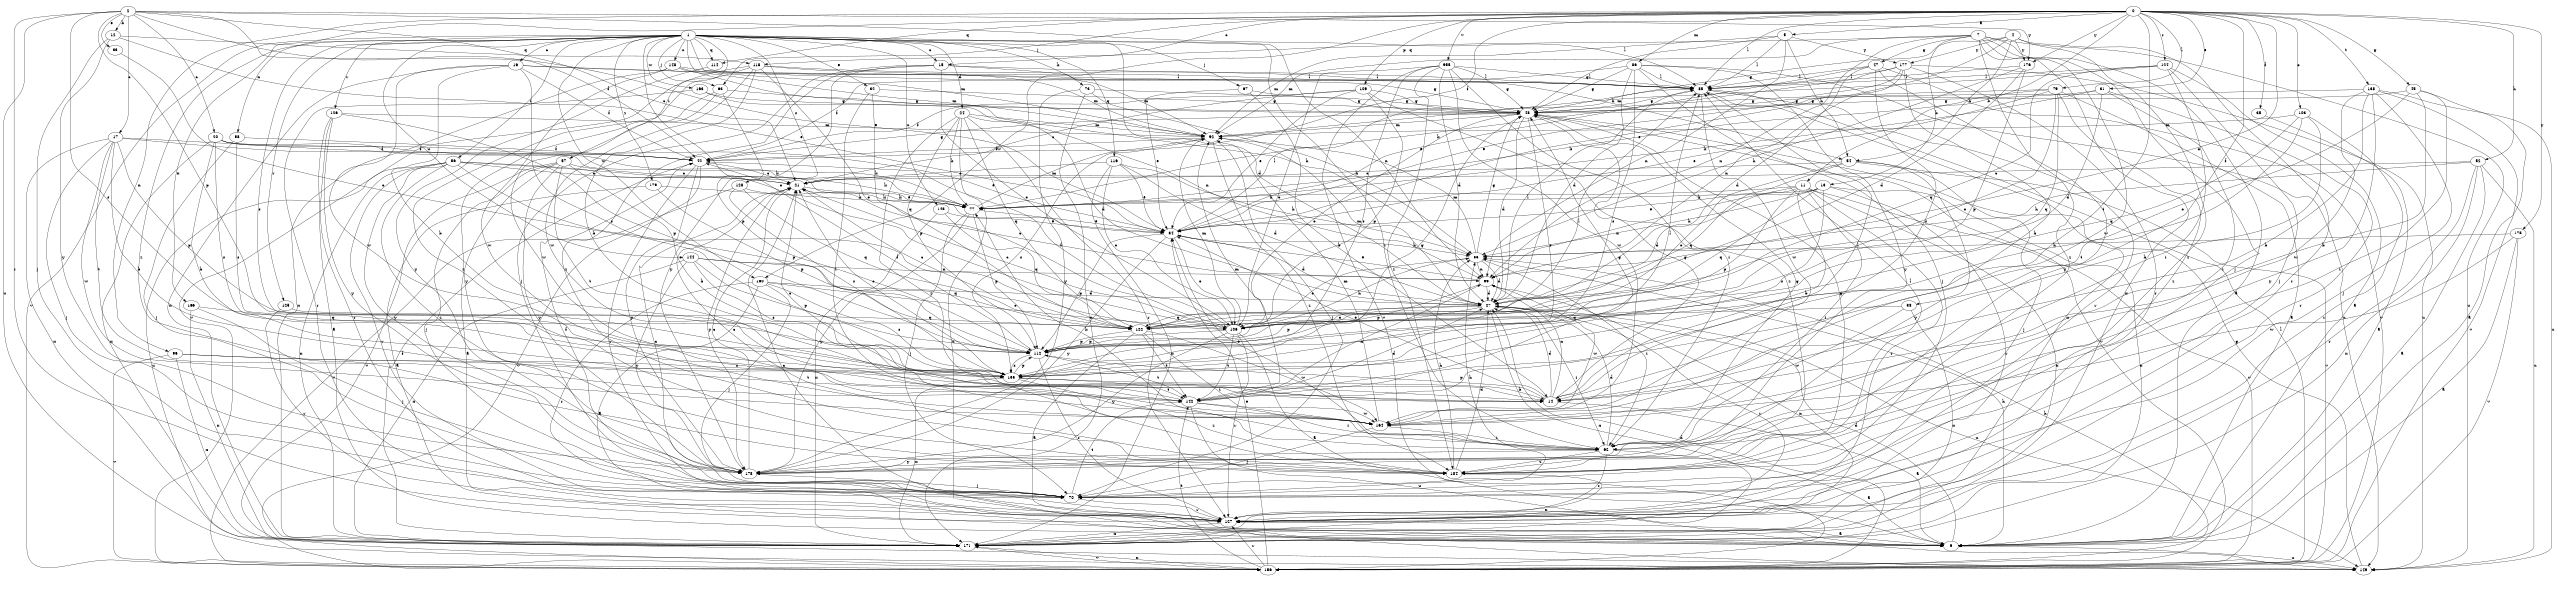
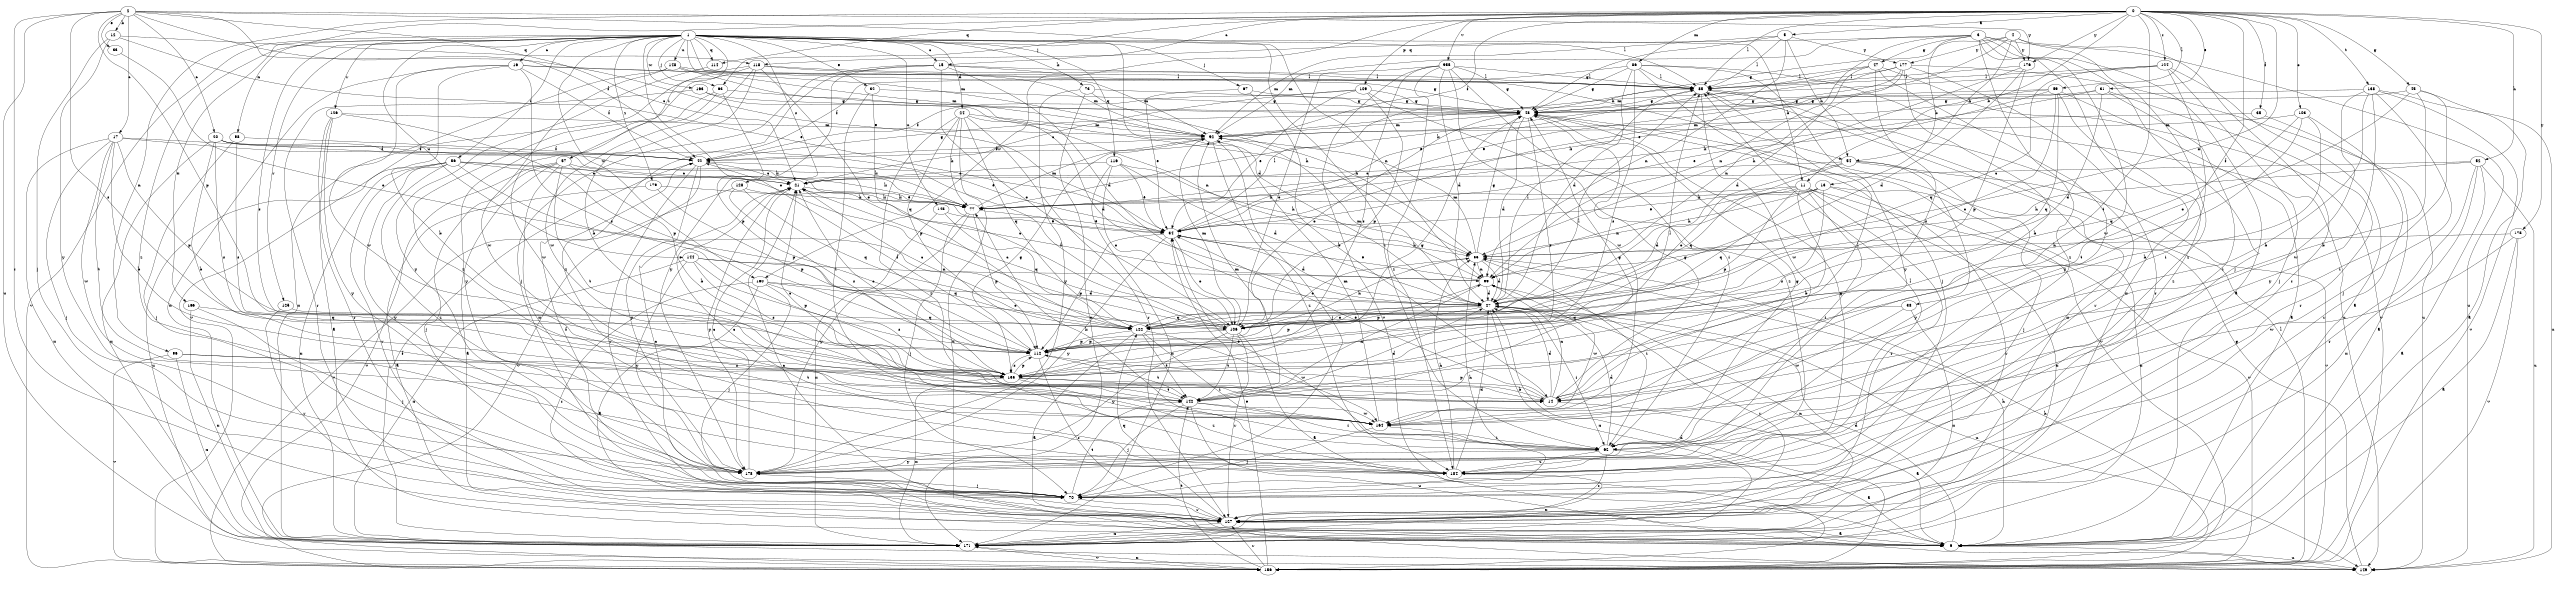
node "7": label "7" -> "3"
edge "1" -> "11": added, label "b"
node "79": label "79" -> "59"
edge "35" -> "92": added, label "m"
edge "92" -> "135": label "s" -> "g"
edge "15" -> "27": added, label "d"
edge "57" -> "178": label "y" -> "x"
edge "142" -> "70": added, label "j"
edge "127" -> "122": added, label "q"
